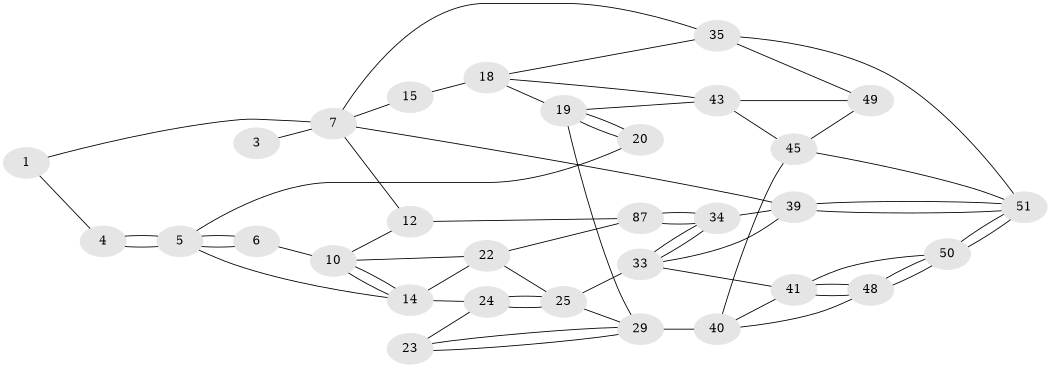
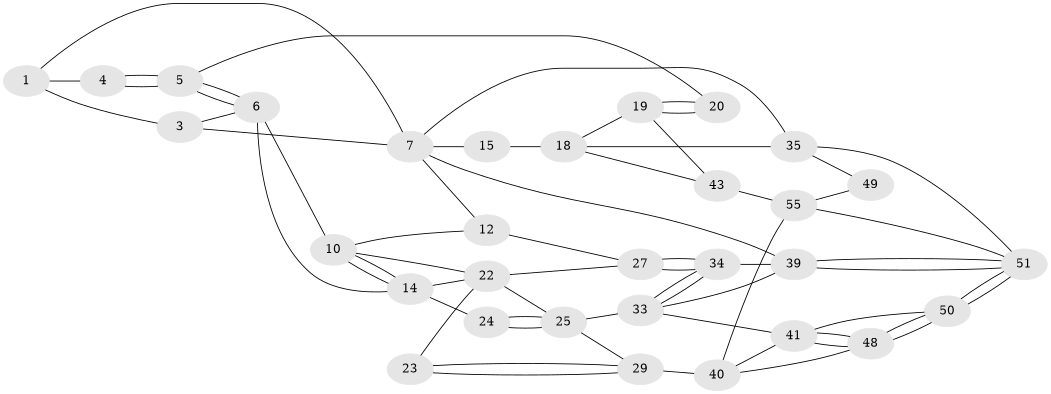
edge "43" -- "49": removed
edge "1" -- "3": added
edge "6" -- "3": added
node "45": label "45" -> "55"
edge "19" -- "29": removed
node "87": label "87" -> "27"
edge "5" -- "14": now "6" -- "14"
edge "24" -- "23": now "22" -- "23"
